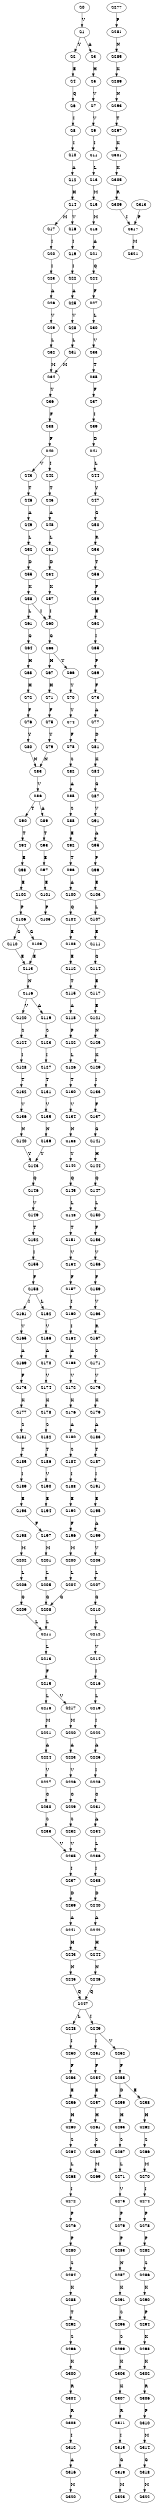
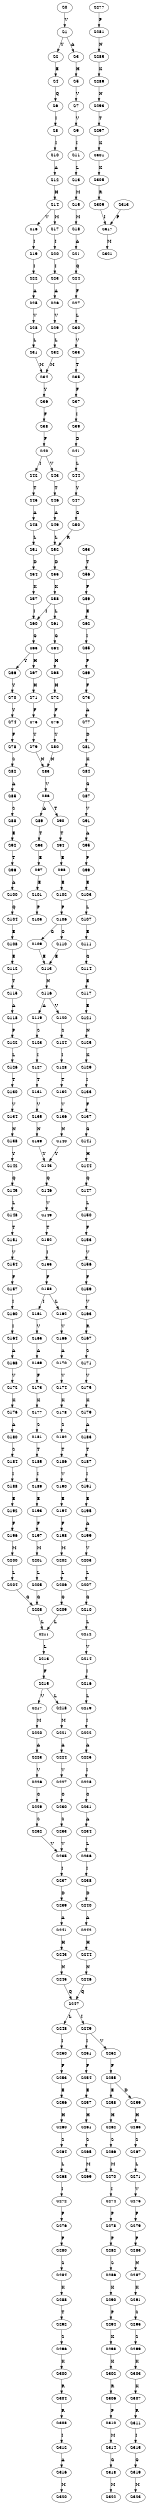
edge "S50" -> "S53": now "S50" -> "S52"
edge "S194" -> "S198": added, label "F"
